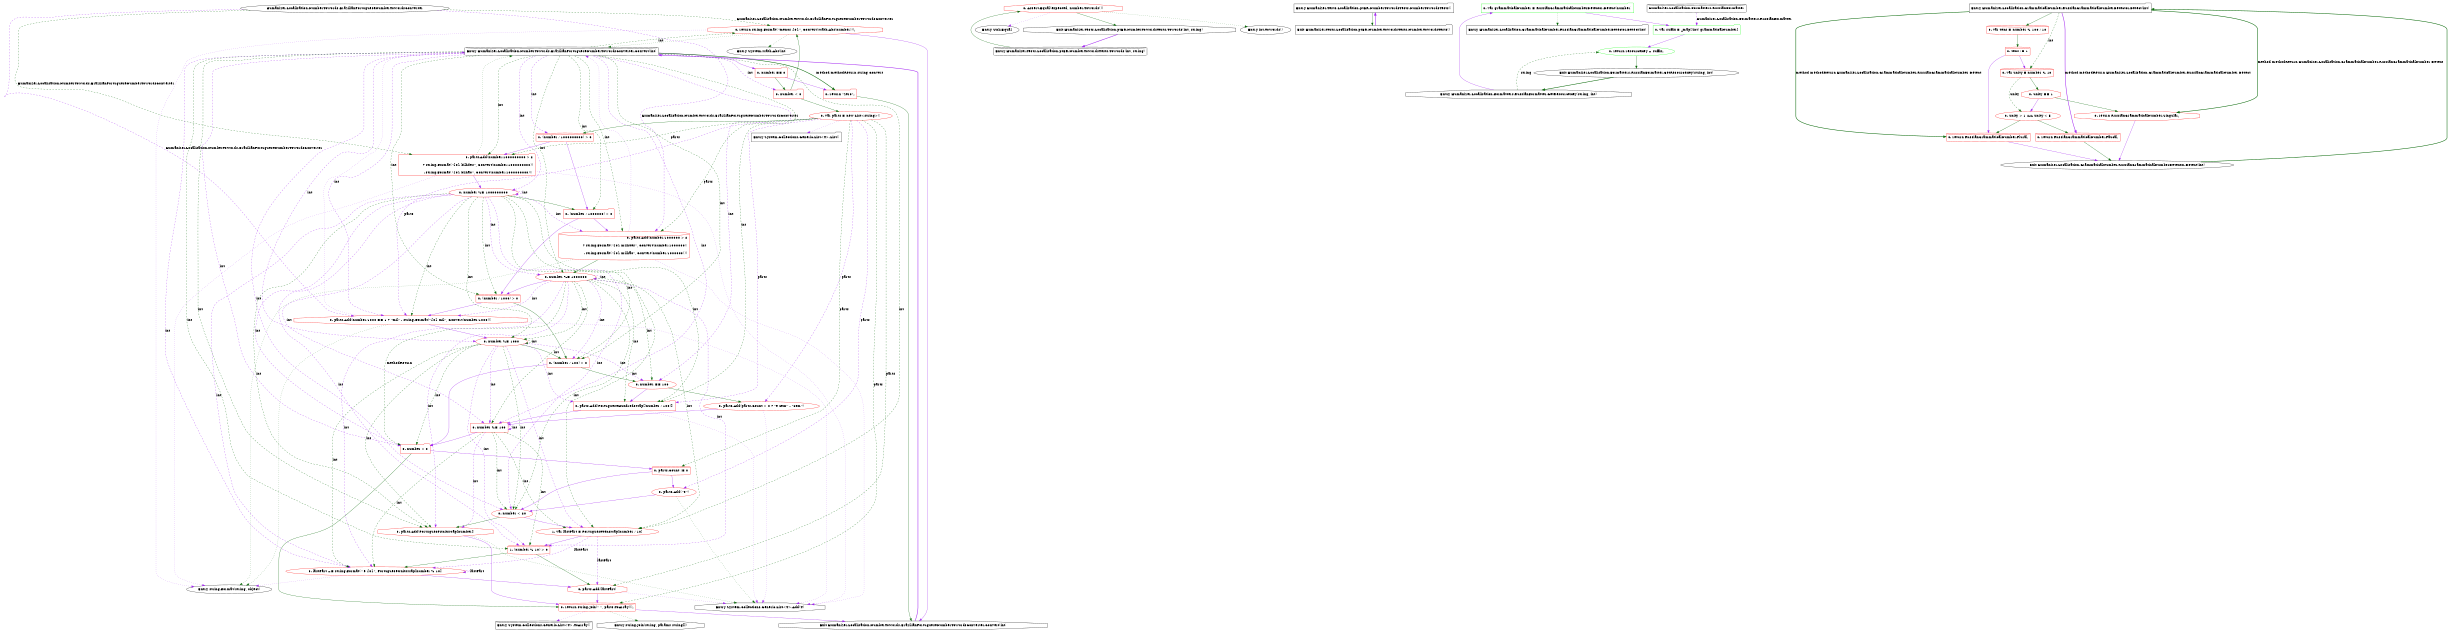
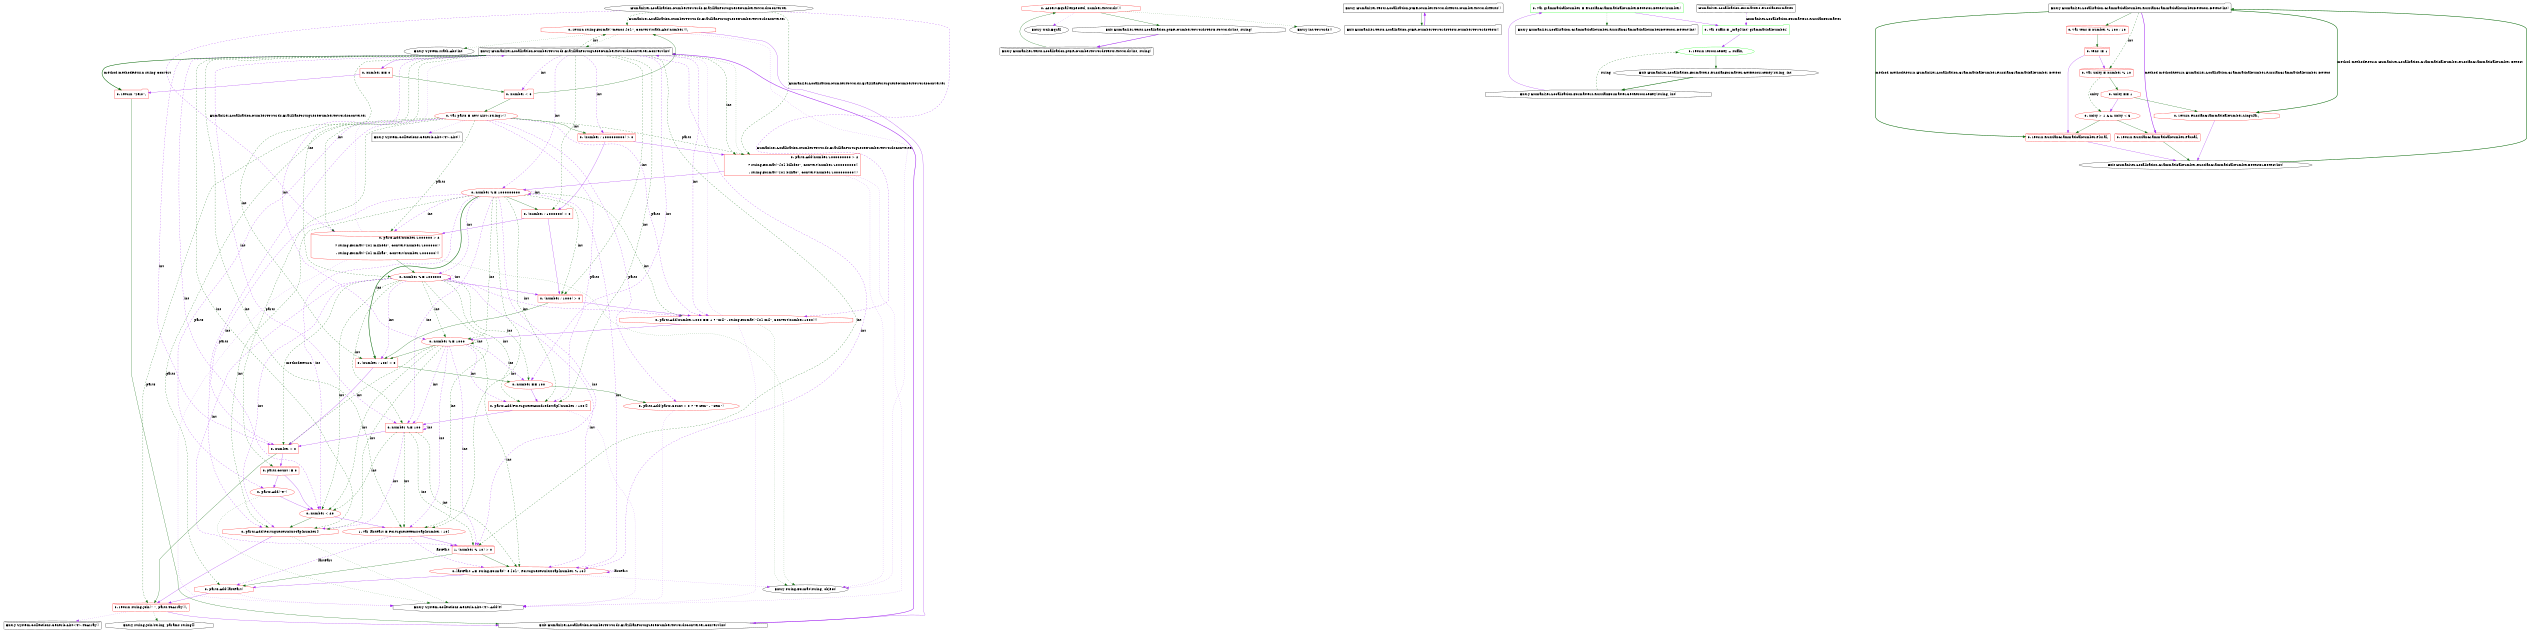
edge "0: var parts = new List<string>()" -> "0: parts.Add(PortugueseUnitsMap[number])": added, label "parts"
edge "0: number %= 1000000000" -> "0: (number / 100) > 0": style dashed -> bold
edge "0: parts.Add(parts.Count > 0 ? ''e cem'' : ''cem'')" -> "0: number %= 100": removed
